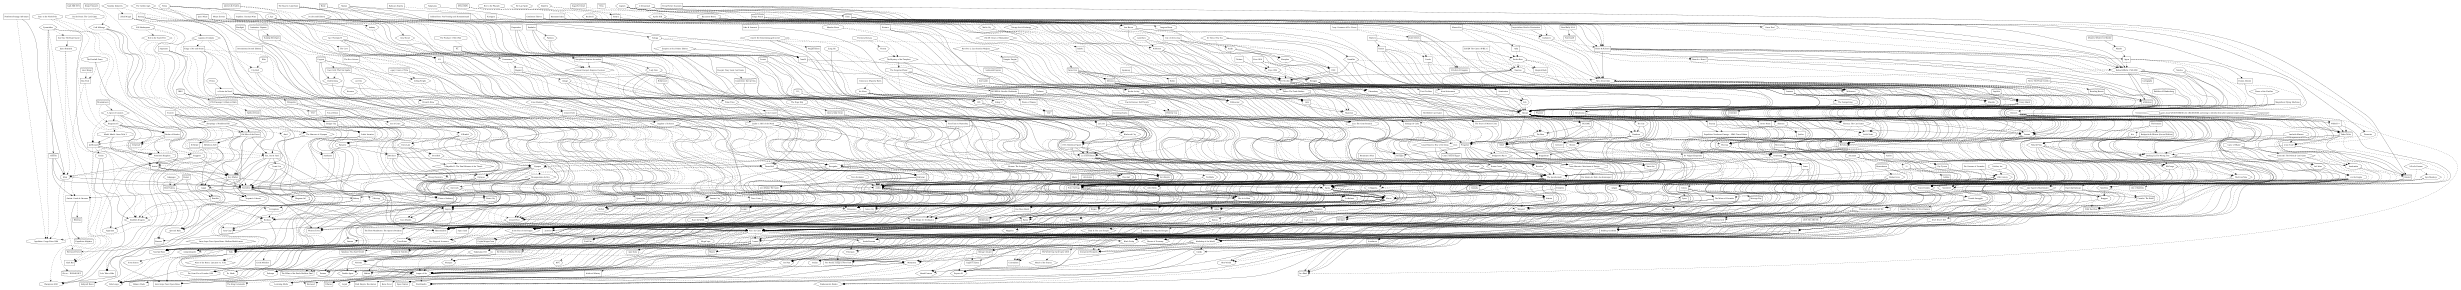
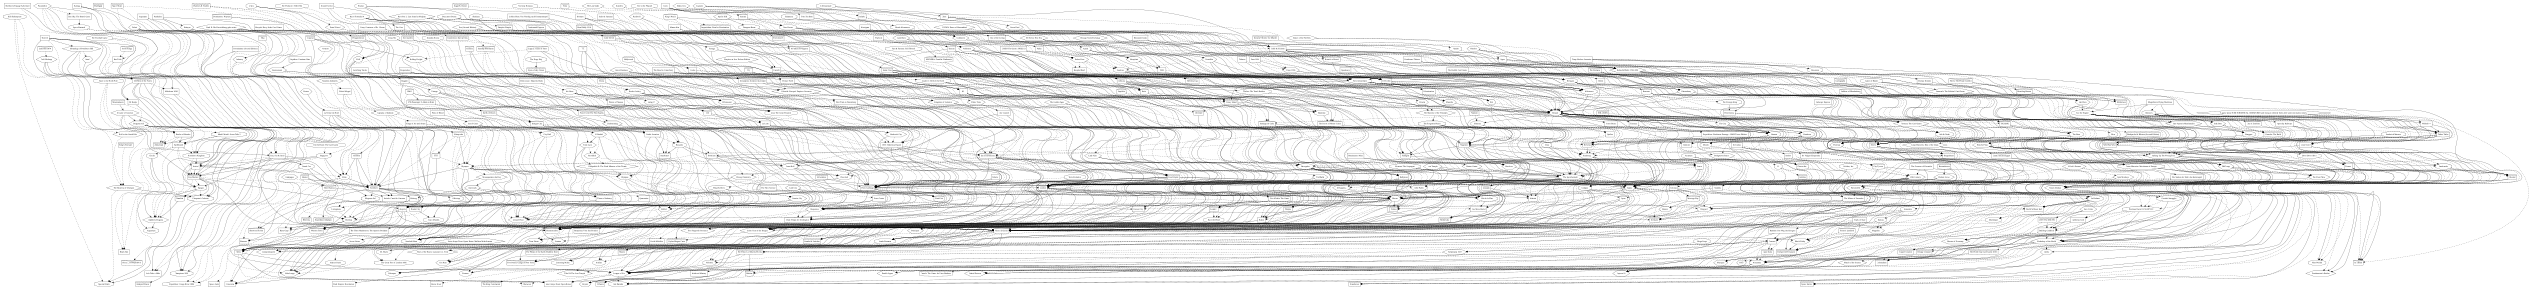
edge "Statecraft: The Political Card Game" -> "Ivor the Engine": now "Magnificent Flying Machines" -> "Ivor the Engine"
